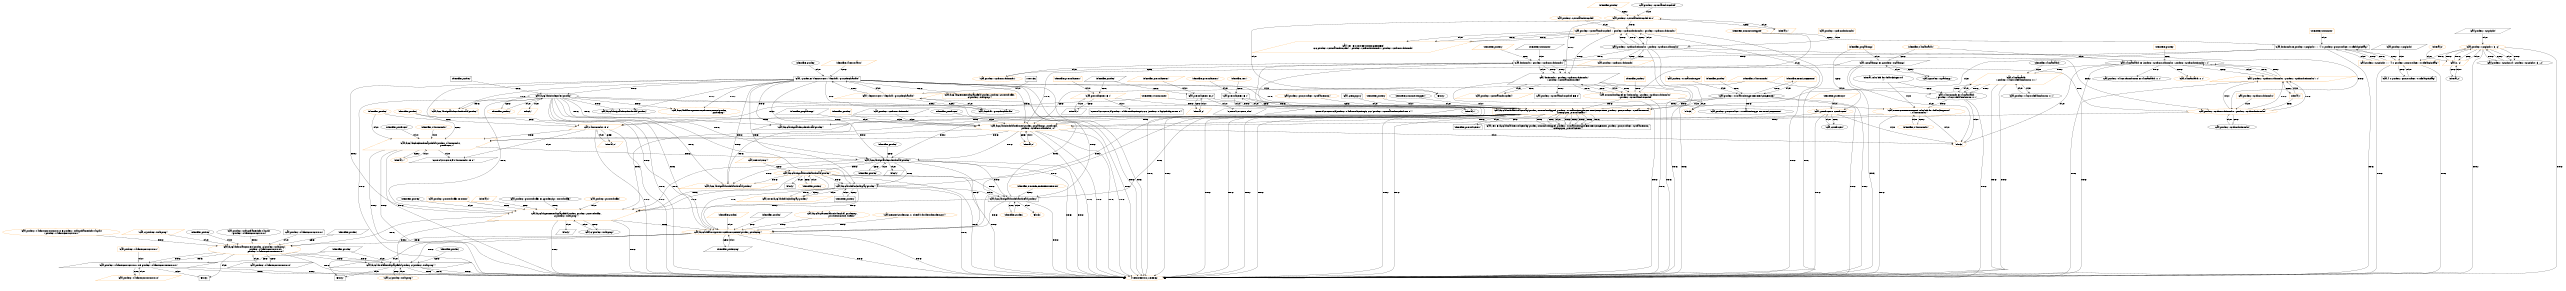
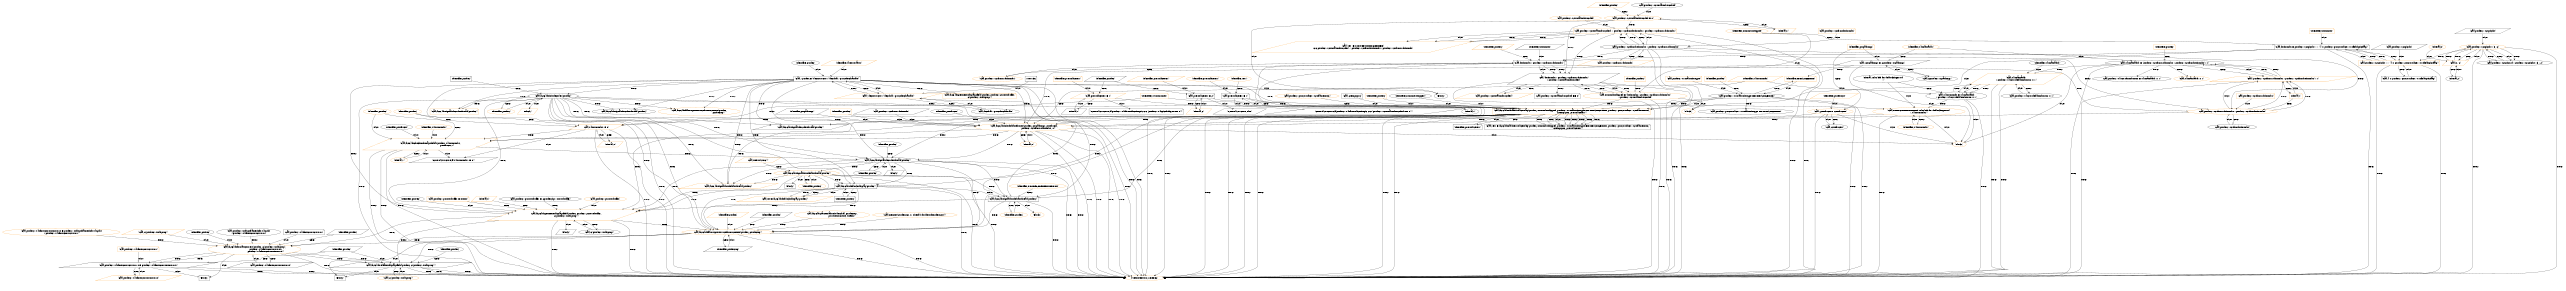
edge "(Identifier,i4_err_status)" -> "(Call,* ps_dec = (dec_struct_t *)(dec_hdl->pv_codec_handle))": label "CFG: " -> "AST: "
edge "(Call,u4_max_addr - ps_dec->u4_cur_deblk_mb_num + 1)" -> "(Call,ps_dec->u4_cur_deblk_mb_num + 1)": label "AST: " -> "CFG: "
edge "(Call,* ps_dec = (dec_struct_t *)(dec_hdl->pv_codec_handle))" -> "(Call,dec_hdl->pv_codec_handle)": now "(Call,* ps_dec = (dec_struct_t *)(dec_hdl->pv_codec_handle))" -> "(Call,(dec_struct_t *)(dec_hdl->pv_codec_handle))"
edge "(Call,u4_num_mbs != 0)" -> "(ControlStructure,if(u4_num_mbs != 0))": arrowhead tee -> vee
edge "(Call,*ps_pad_mgr = &ps_dec->s_pad_mgr)" -> "(MethodReturn,WORD32)": now "(Call,*ps_pad_mgr = &ps_dec->s_pad_mgr)" -> "(Identifier,IDR_SLICE_NAL)"
